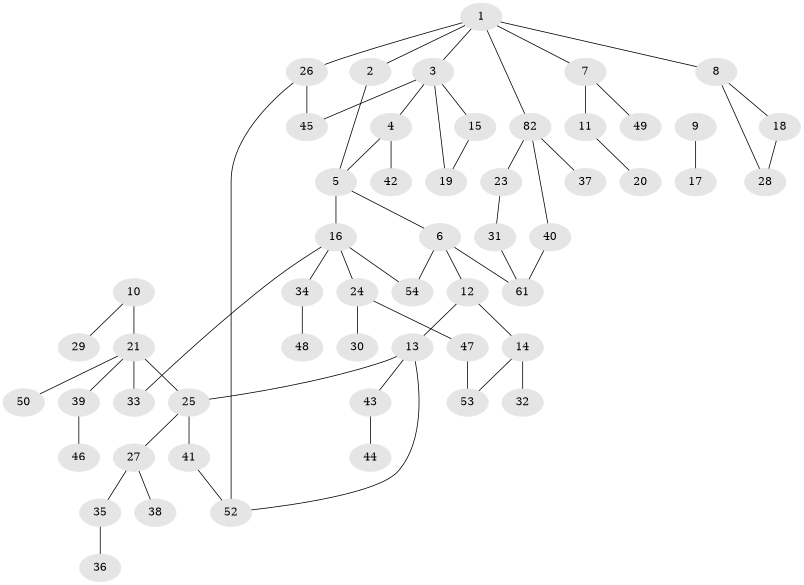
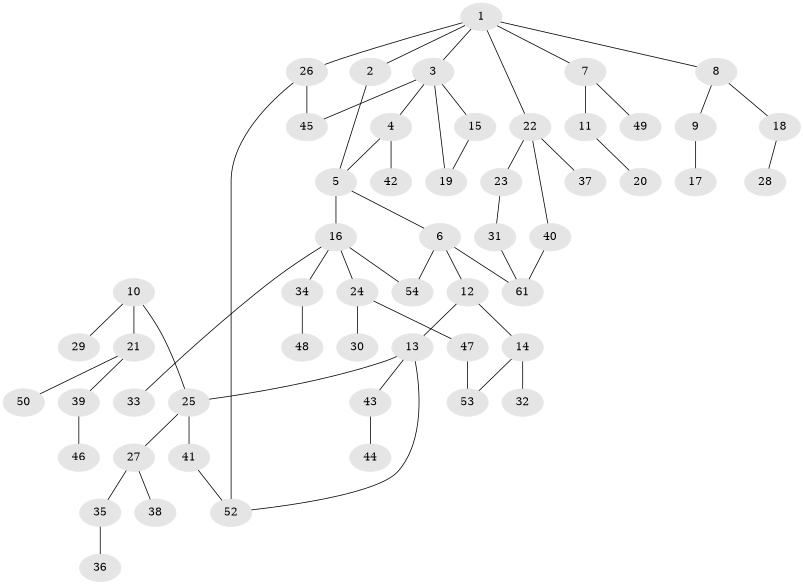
node "82": label "82" -> "22"
edge "8" -- "28": now "8" -- "9"
edge "21" -- "25": now "10" -- "25"
edge "21" -- "33": removed
